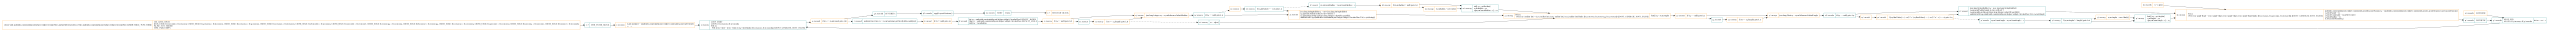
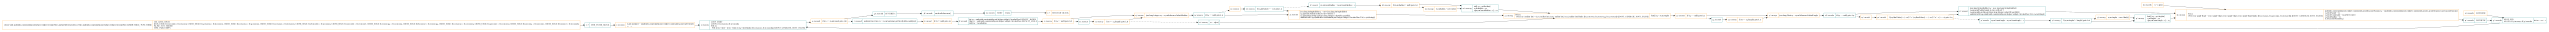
node "38: 0x00de": text "applyLayoutFeatures()" -> "anchorReferences()"
